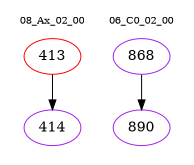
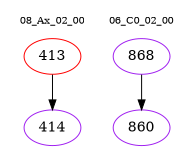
node "890": label "890" -> "860"
